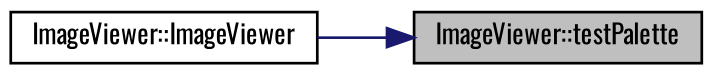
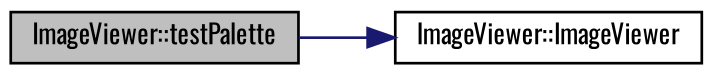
edge "ImageViewer::ImageViewer" -> "ImageViewer::testPalette": reversed
